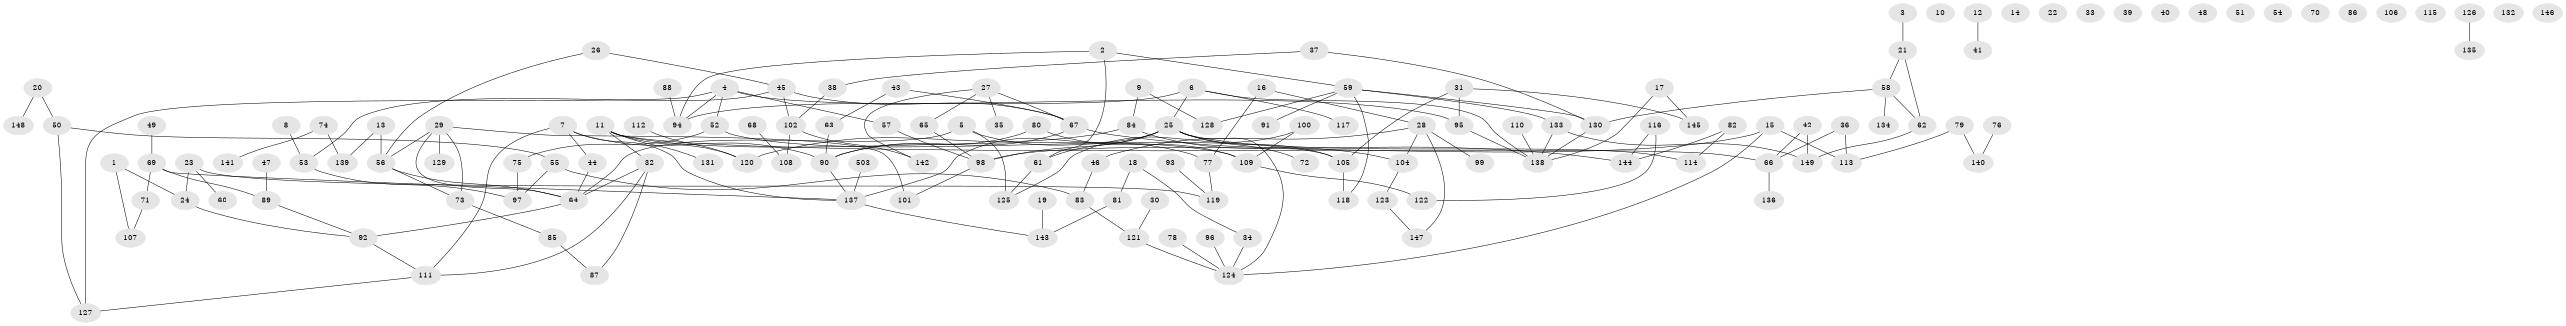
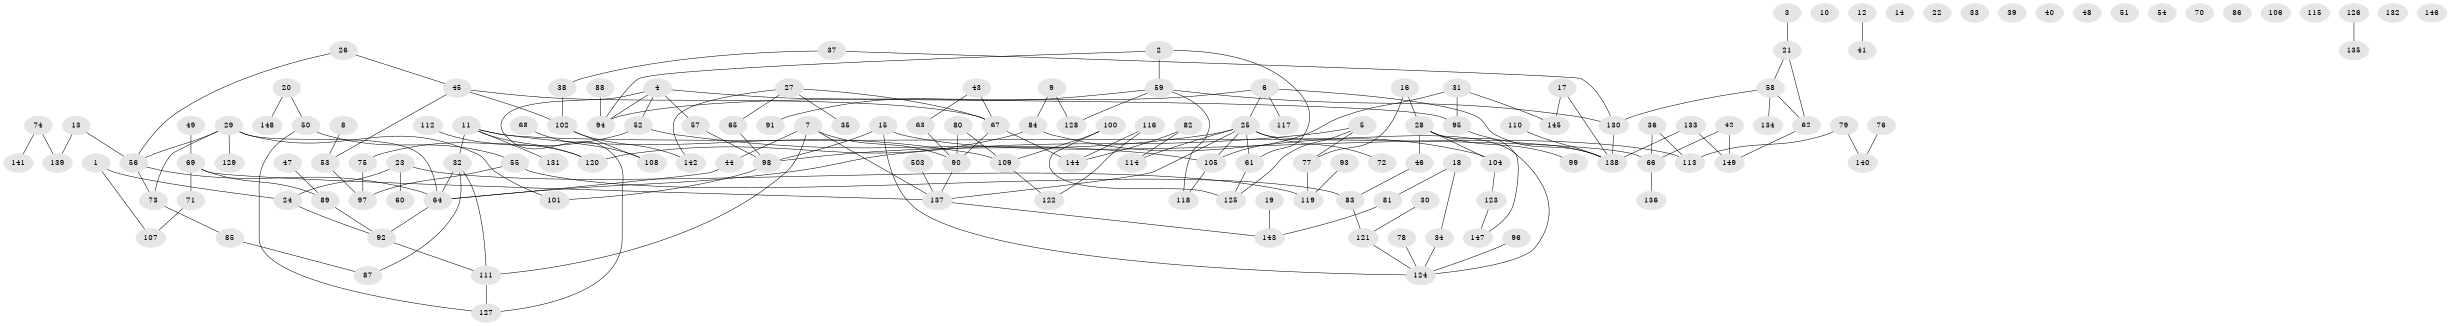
edge "59" -- "133": removed
